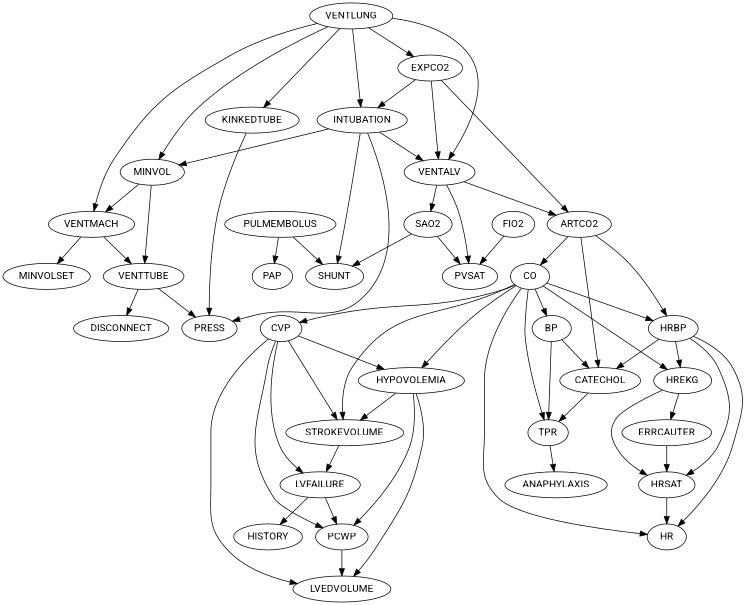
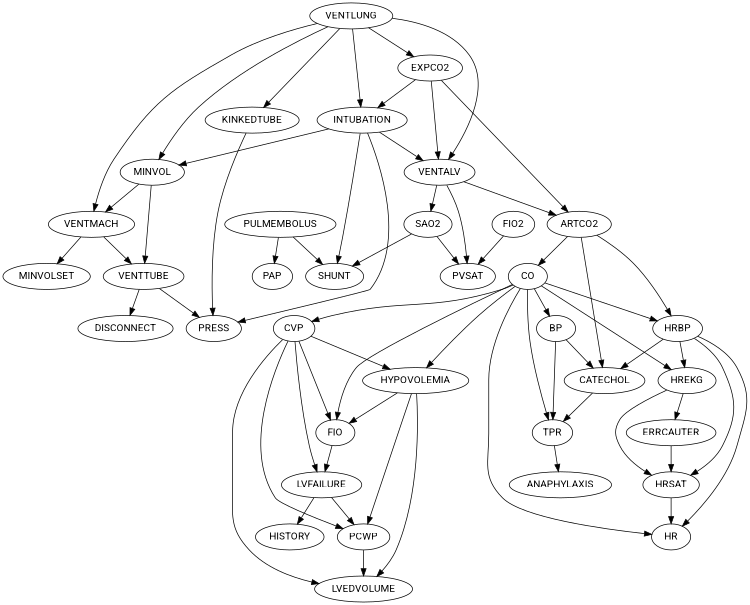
node "STROKEVOLUME": label "STROKEVOLUME" -> "FIO"
